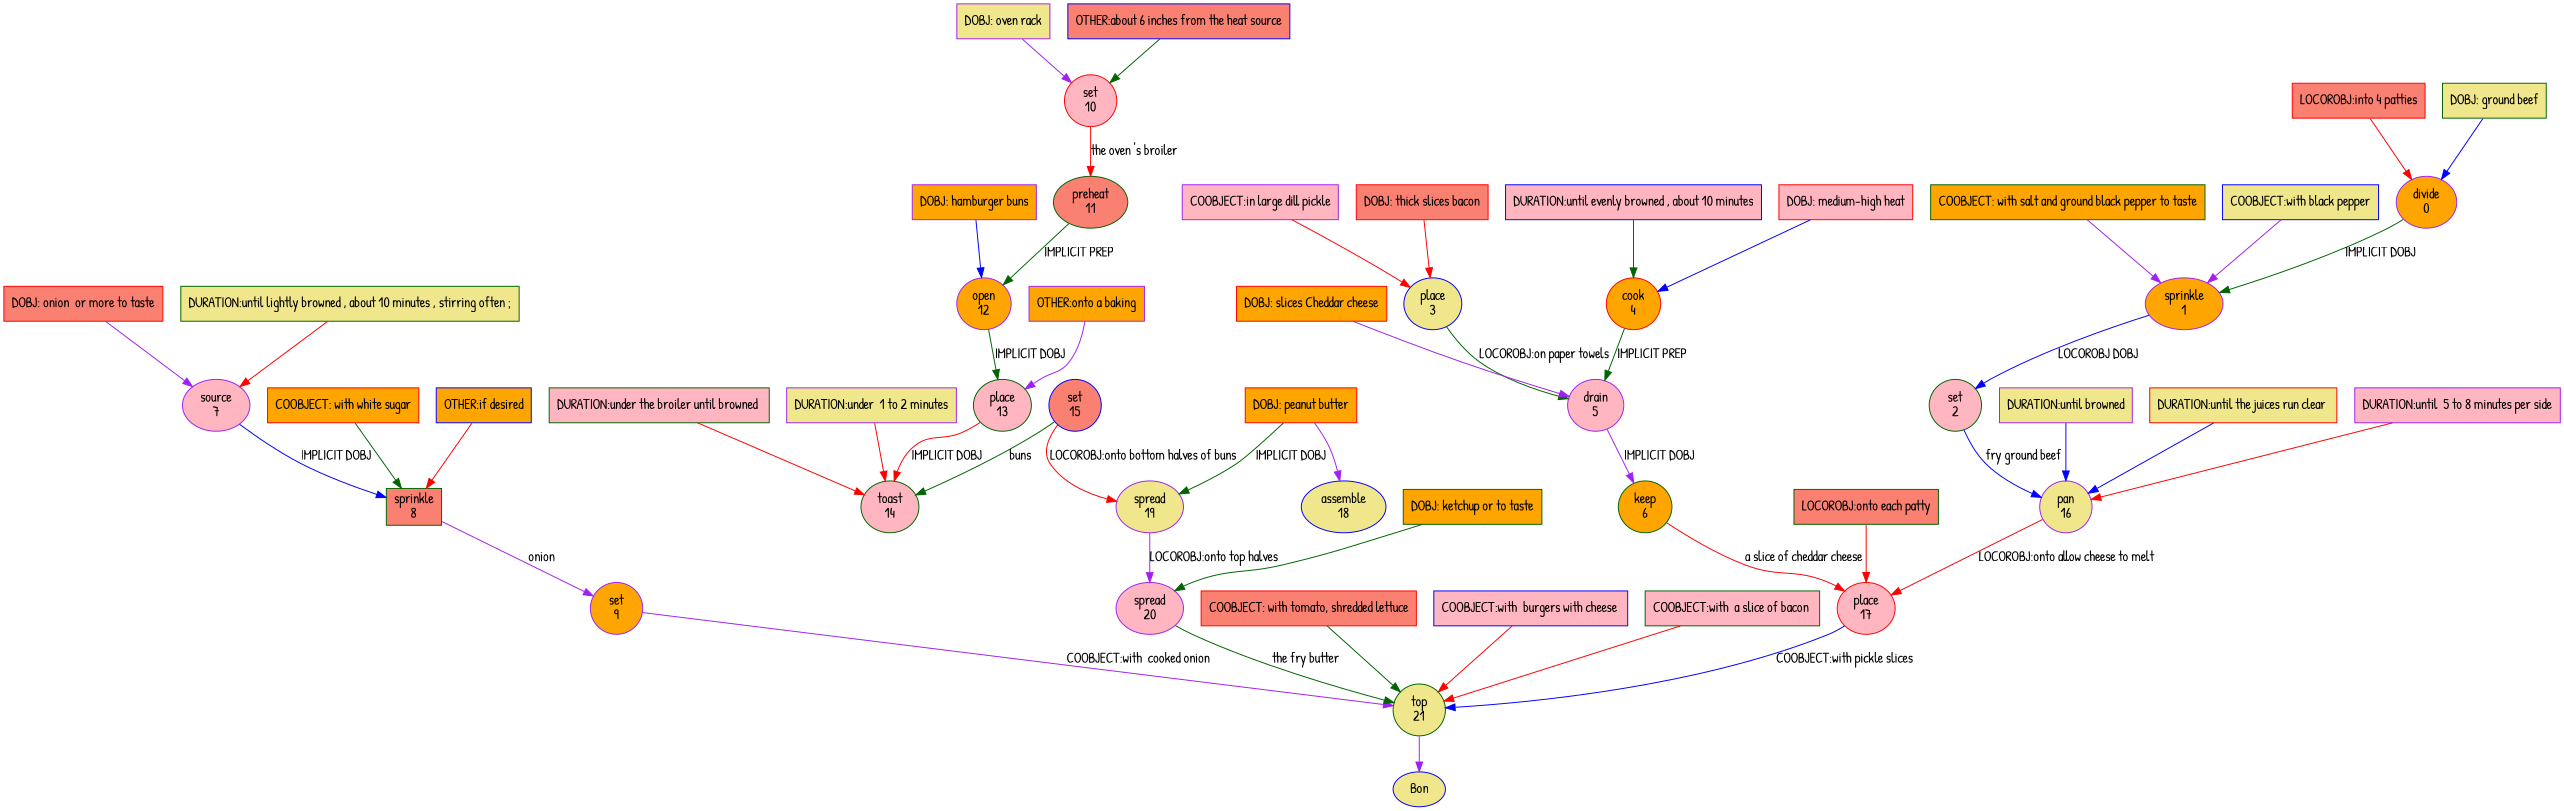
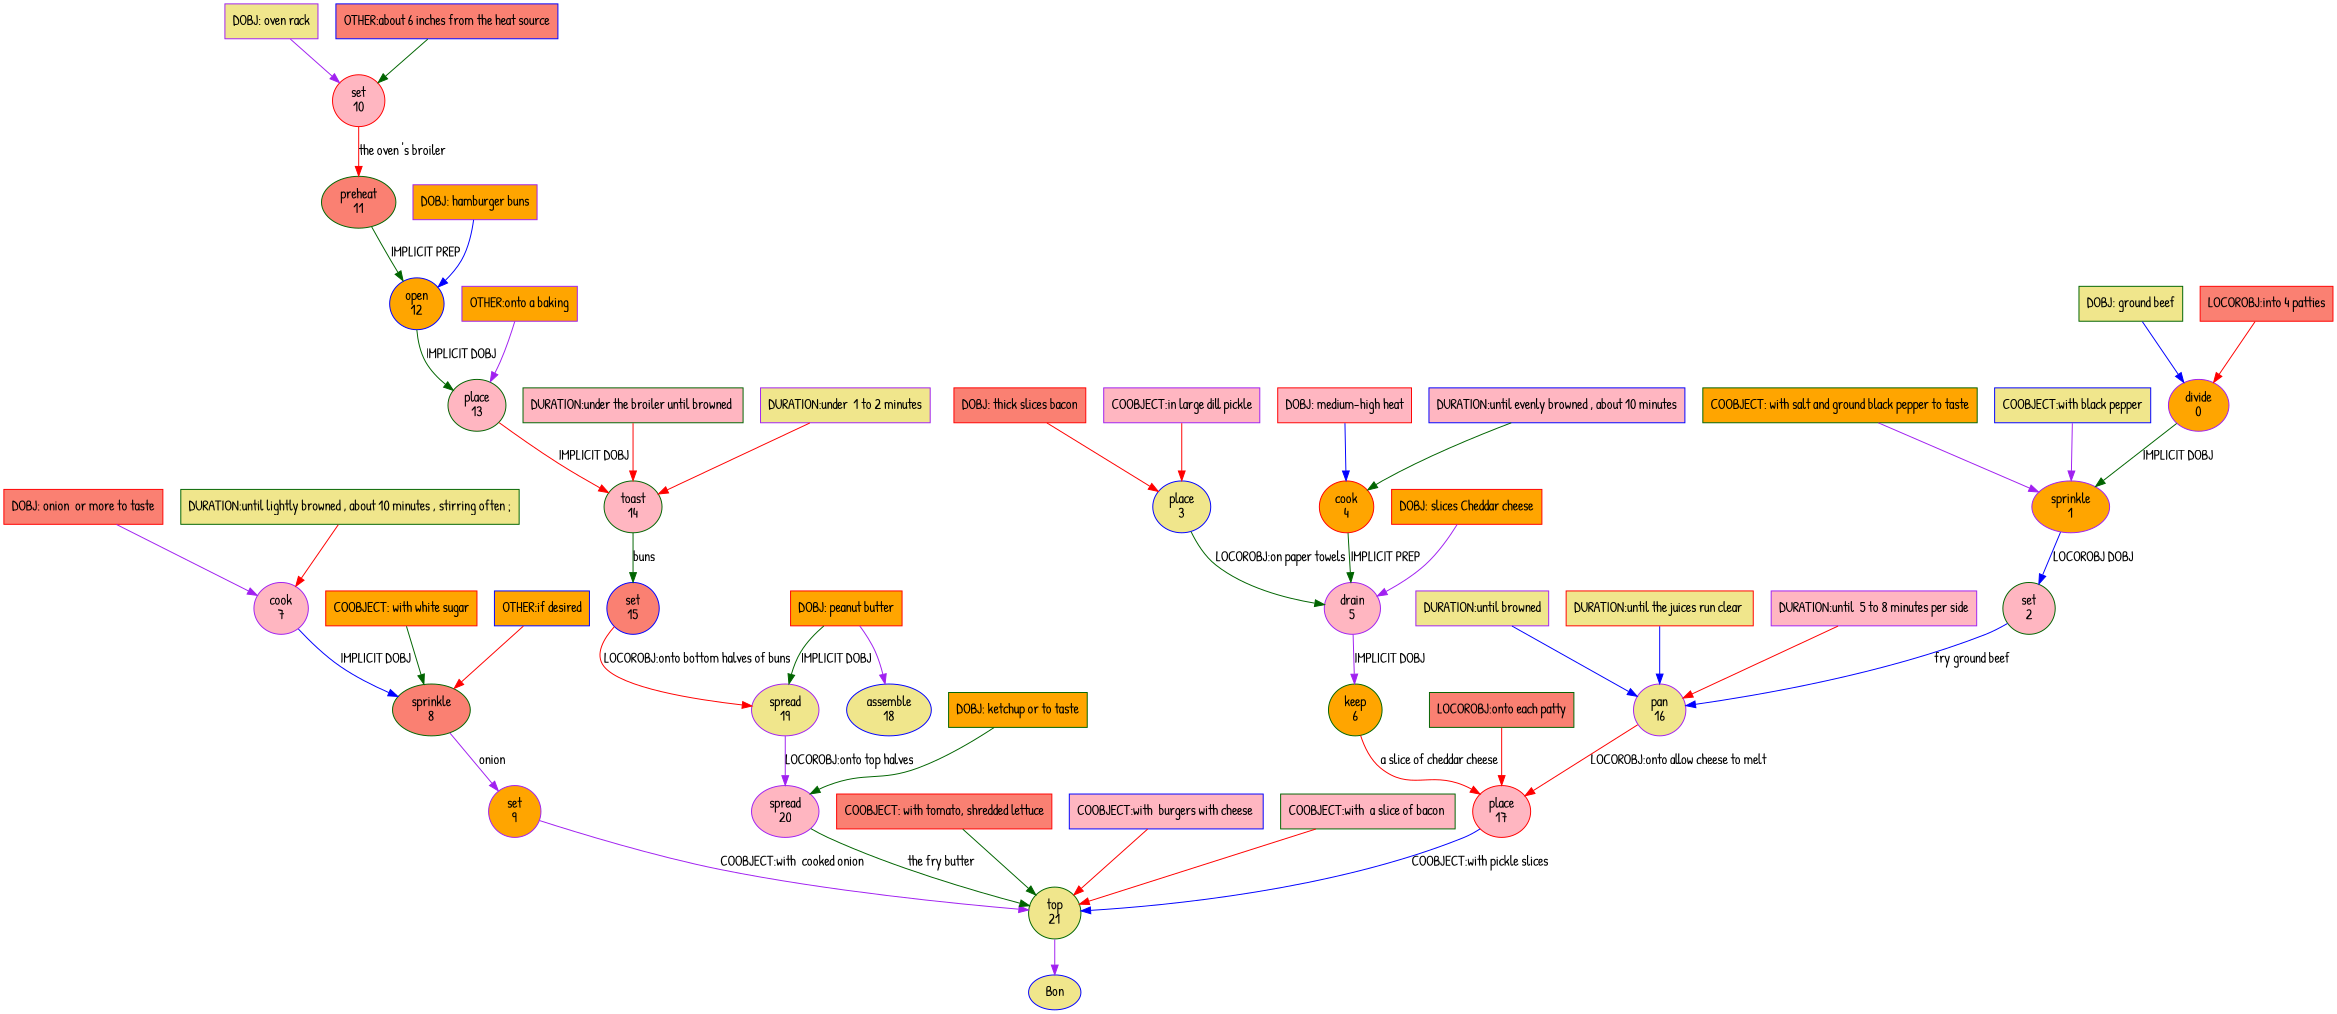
node "open 12": color purple -> blue
node "source 7": label "source 7" -> "cook 7"
edge "set 15" -> "toast 14": reversed
node "sprinkle 8": shape box -> ellipse
